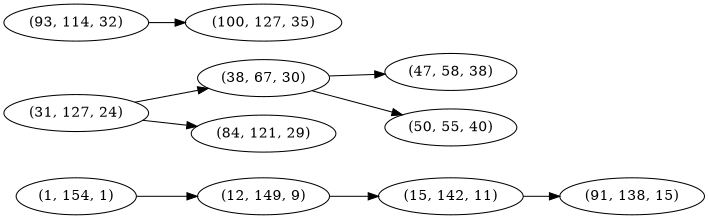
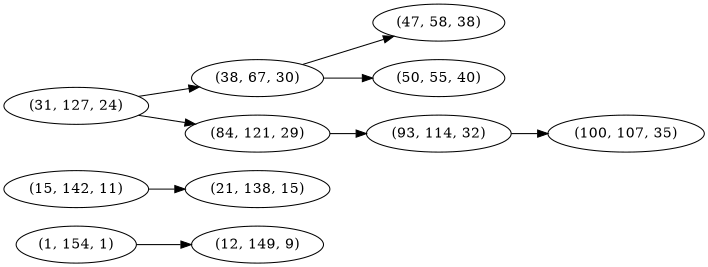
node "(100, 127, 35)": label "(100, 127, 35)" -> "(100, 107, 35)"
edge "(84, 121, 29)" -> "(93, 114, 32)": added
edge "(12, 149, 9)" -> "(15, 142, 11)": removed
node "(91, 138, 15)": label "(91, 138, 15)" -> "(21, 138, 15)"
